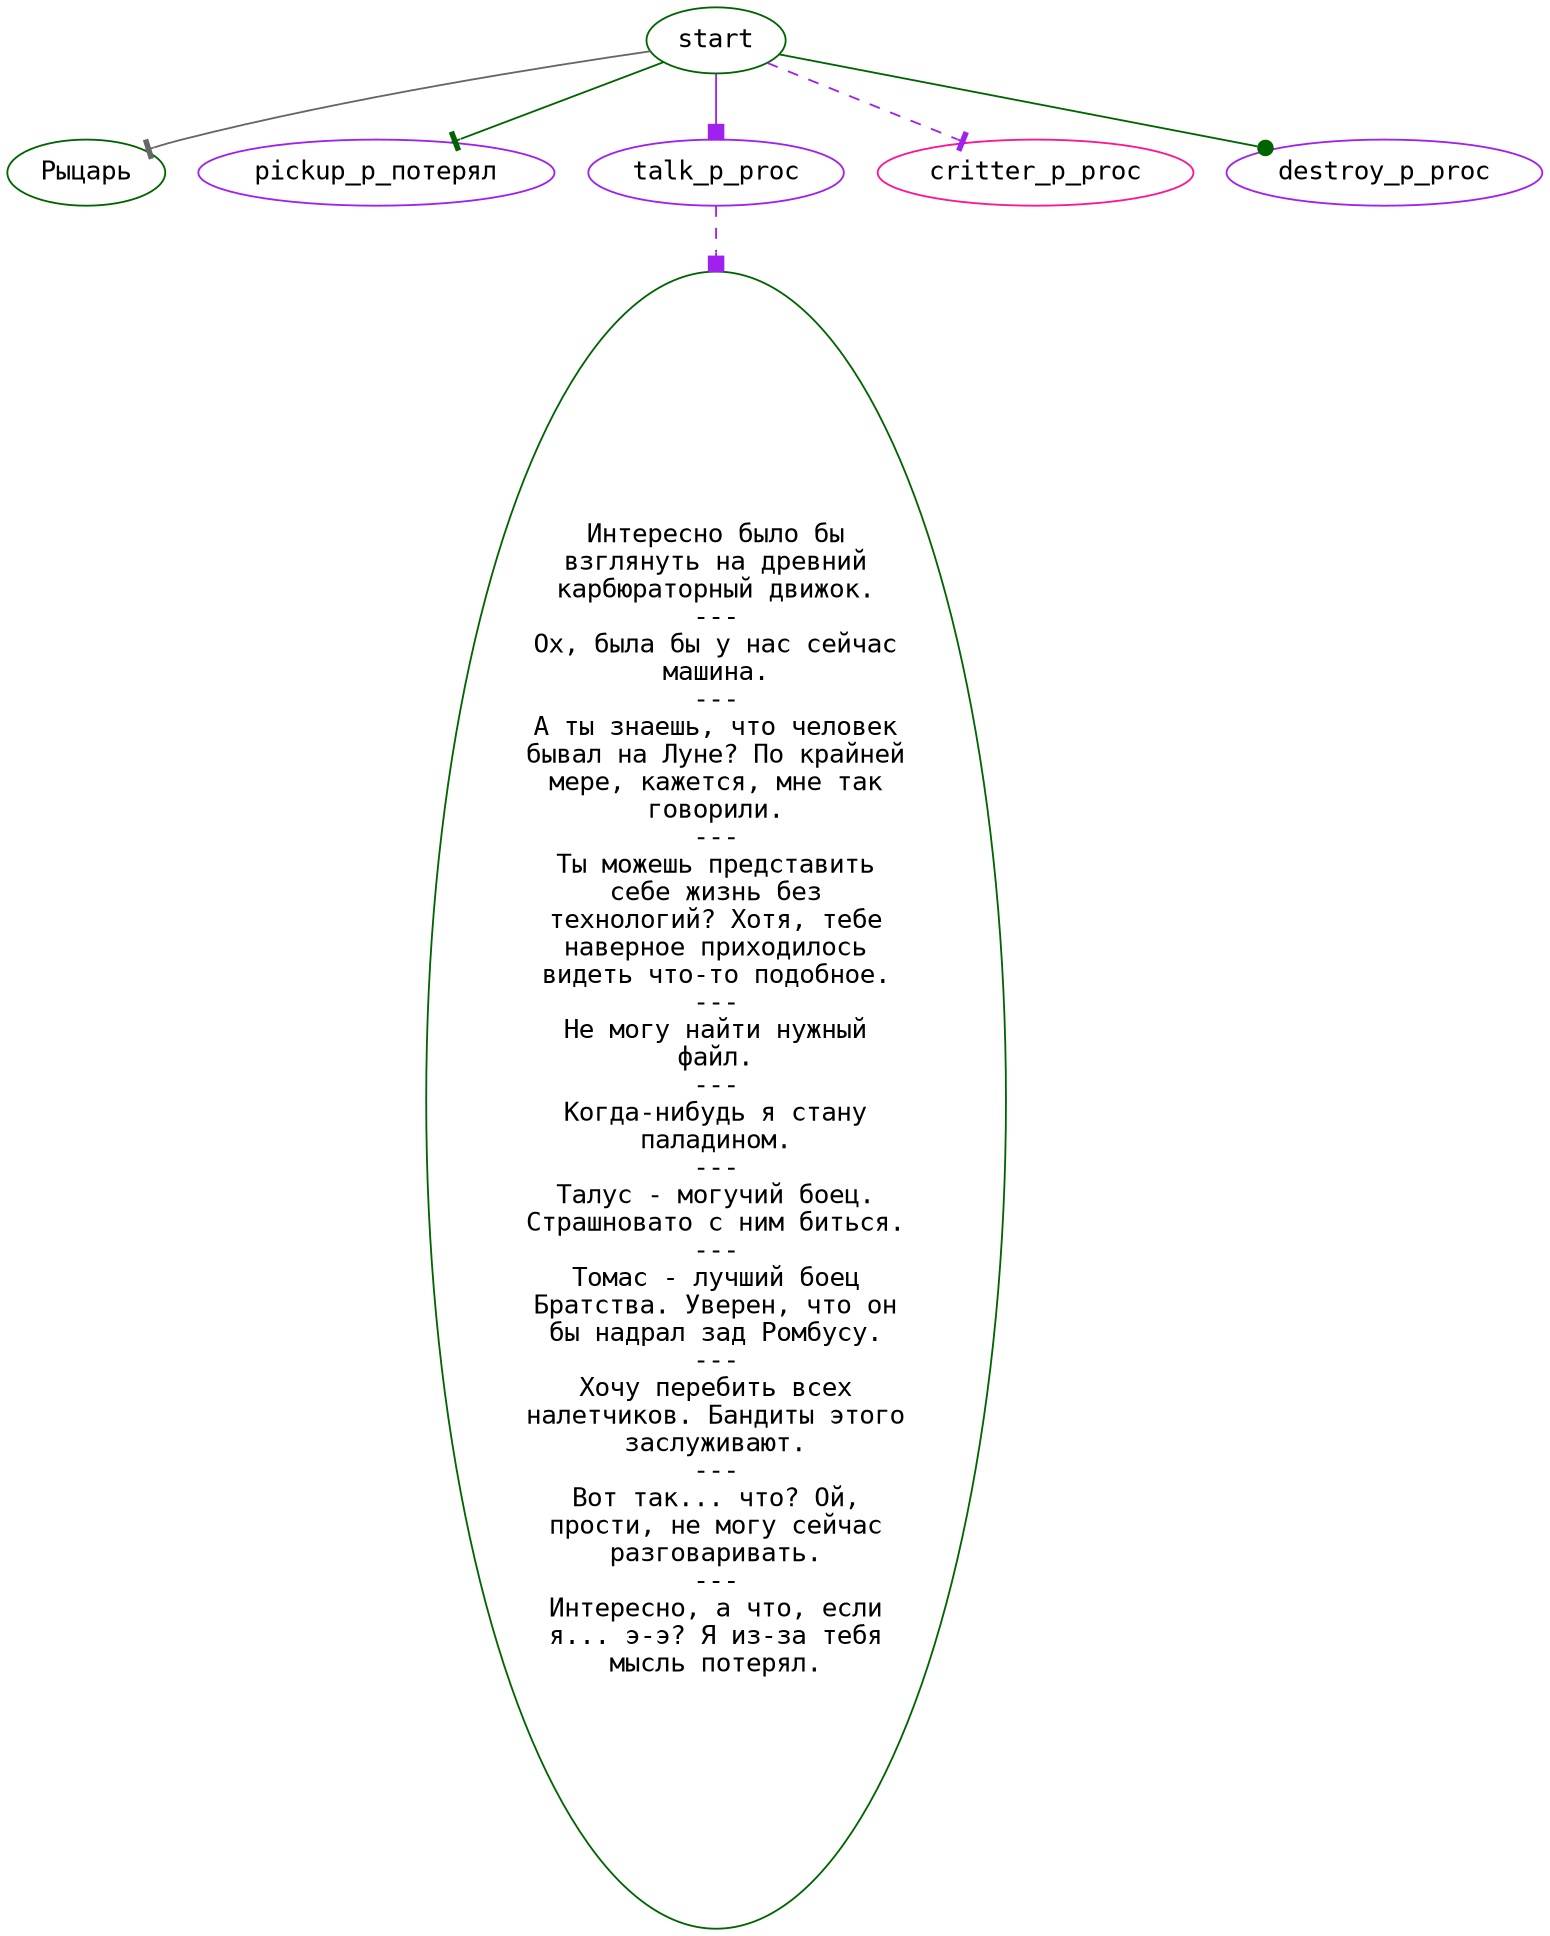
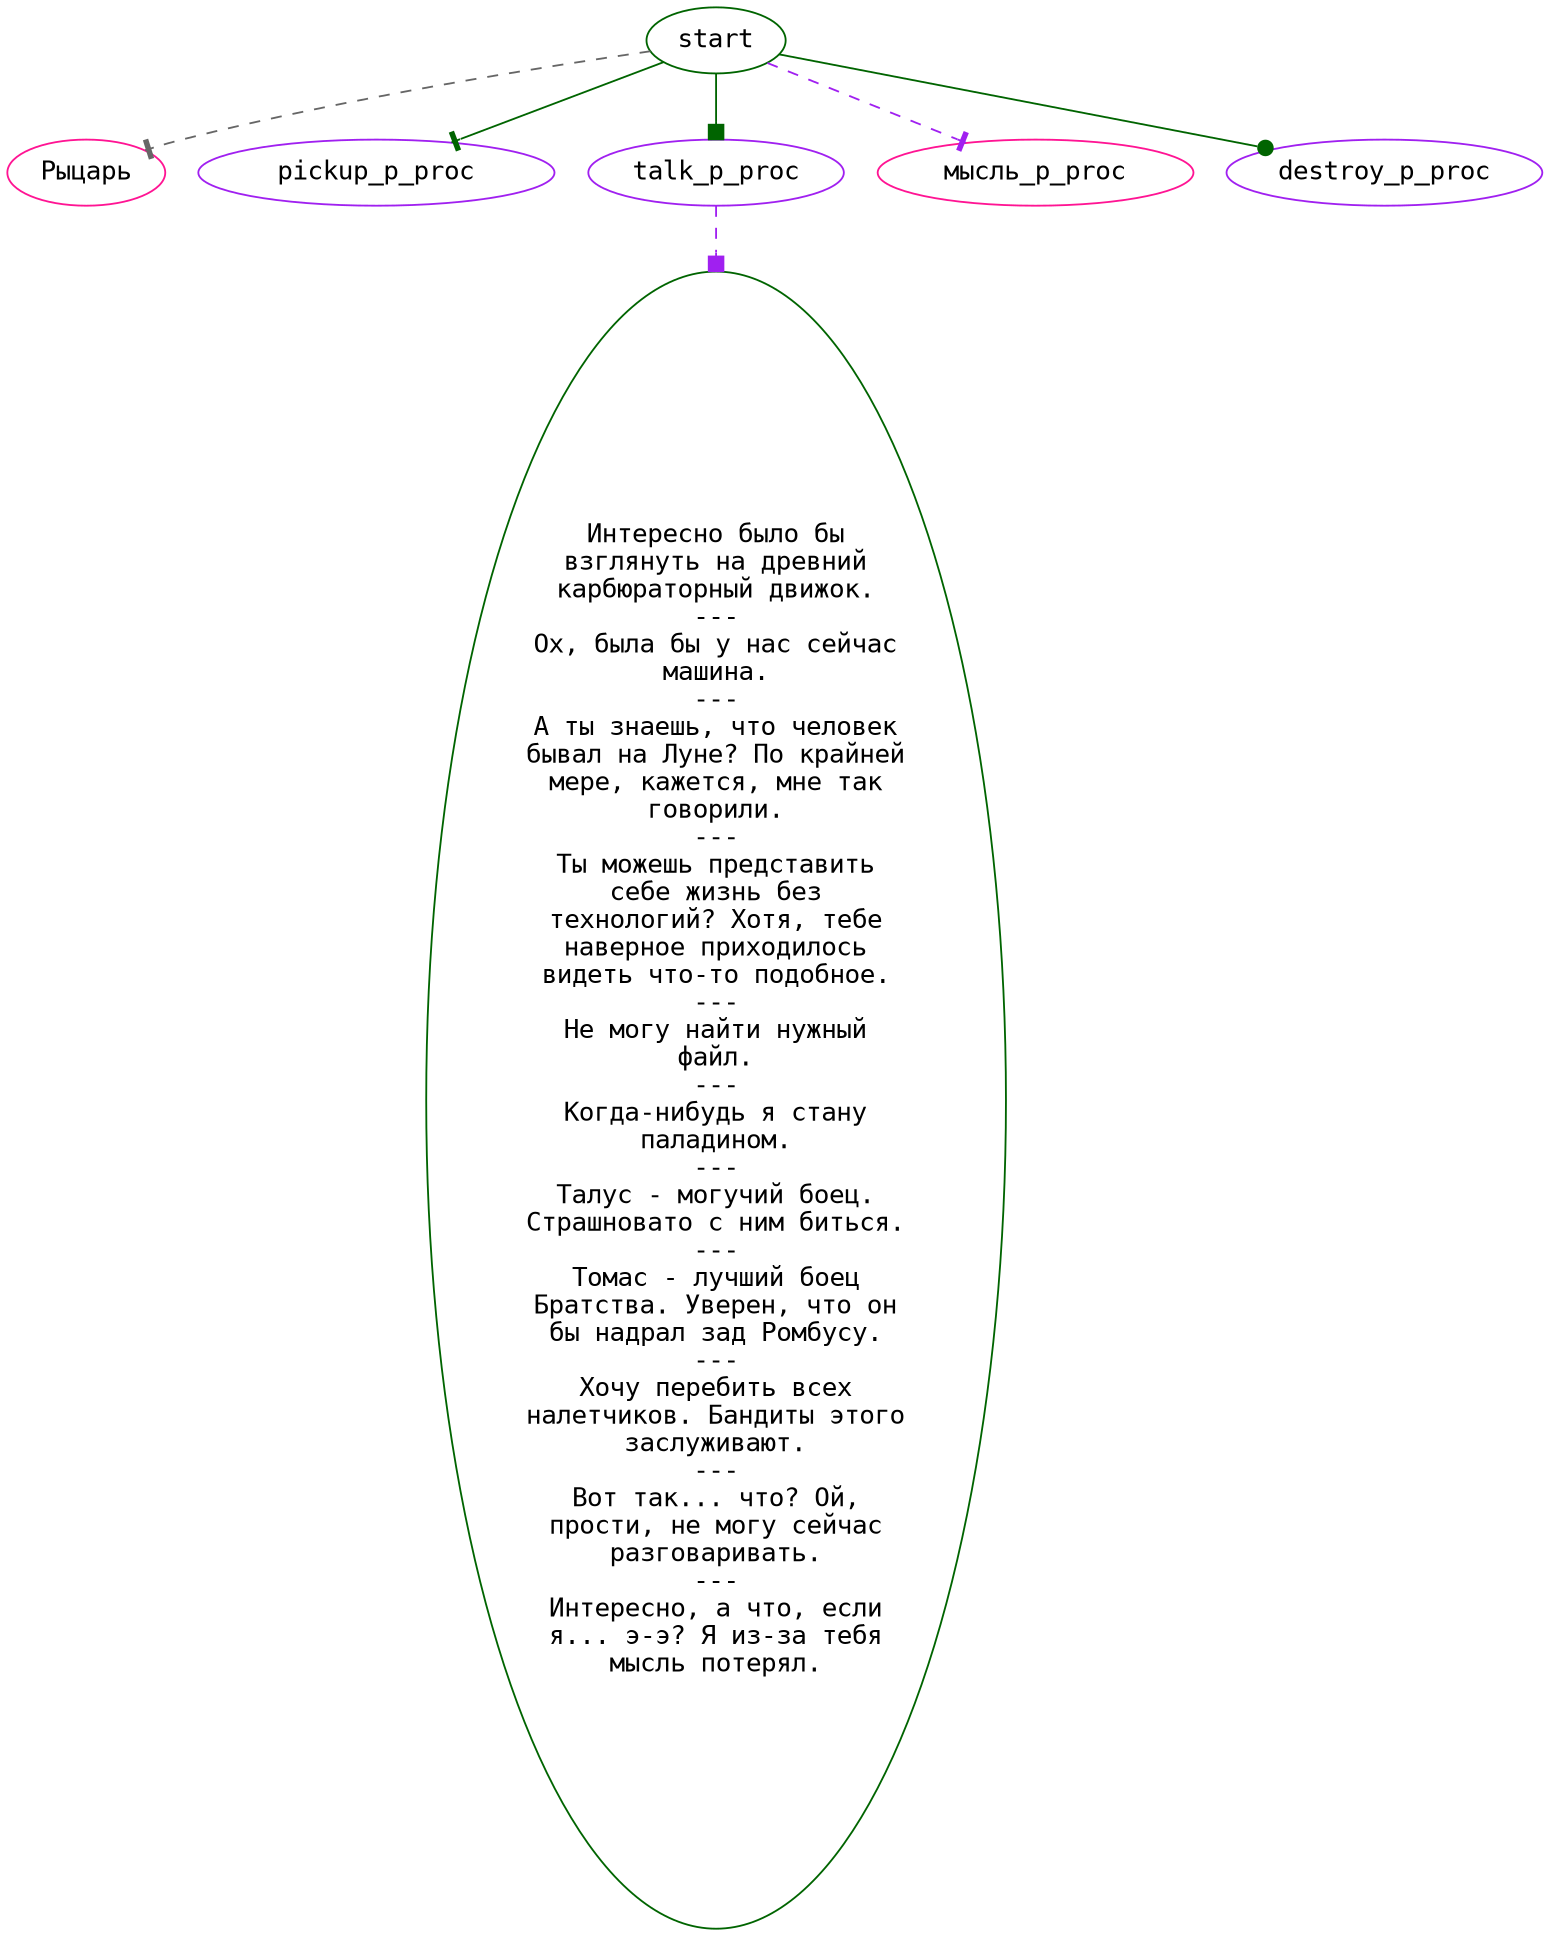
edge "start" -> "Рыцарь": style solid -> dashed
edge "start" -> "talk_p_proc": color purple -> darkgreen
node "Рыцарь": color darkgreen -> deeppink
node "pickup_p_потерял": label "pickup_p_потерял" -> "pickup_p_proc"
node "critter_p_proc": label "critter_p_proc" -> "мысль_p_proc"
